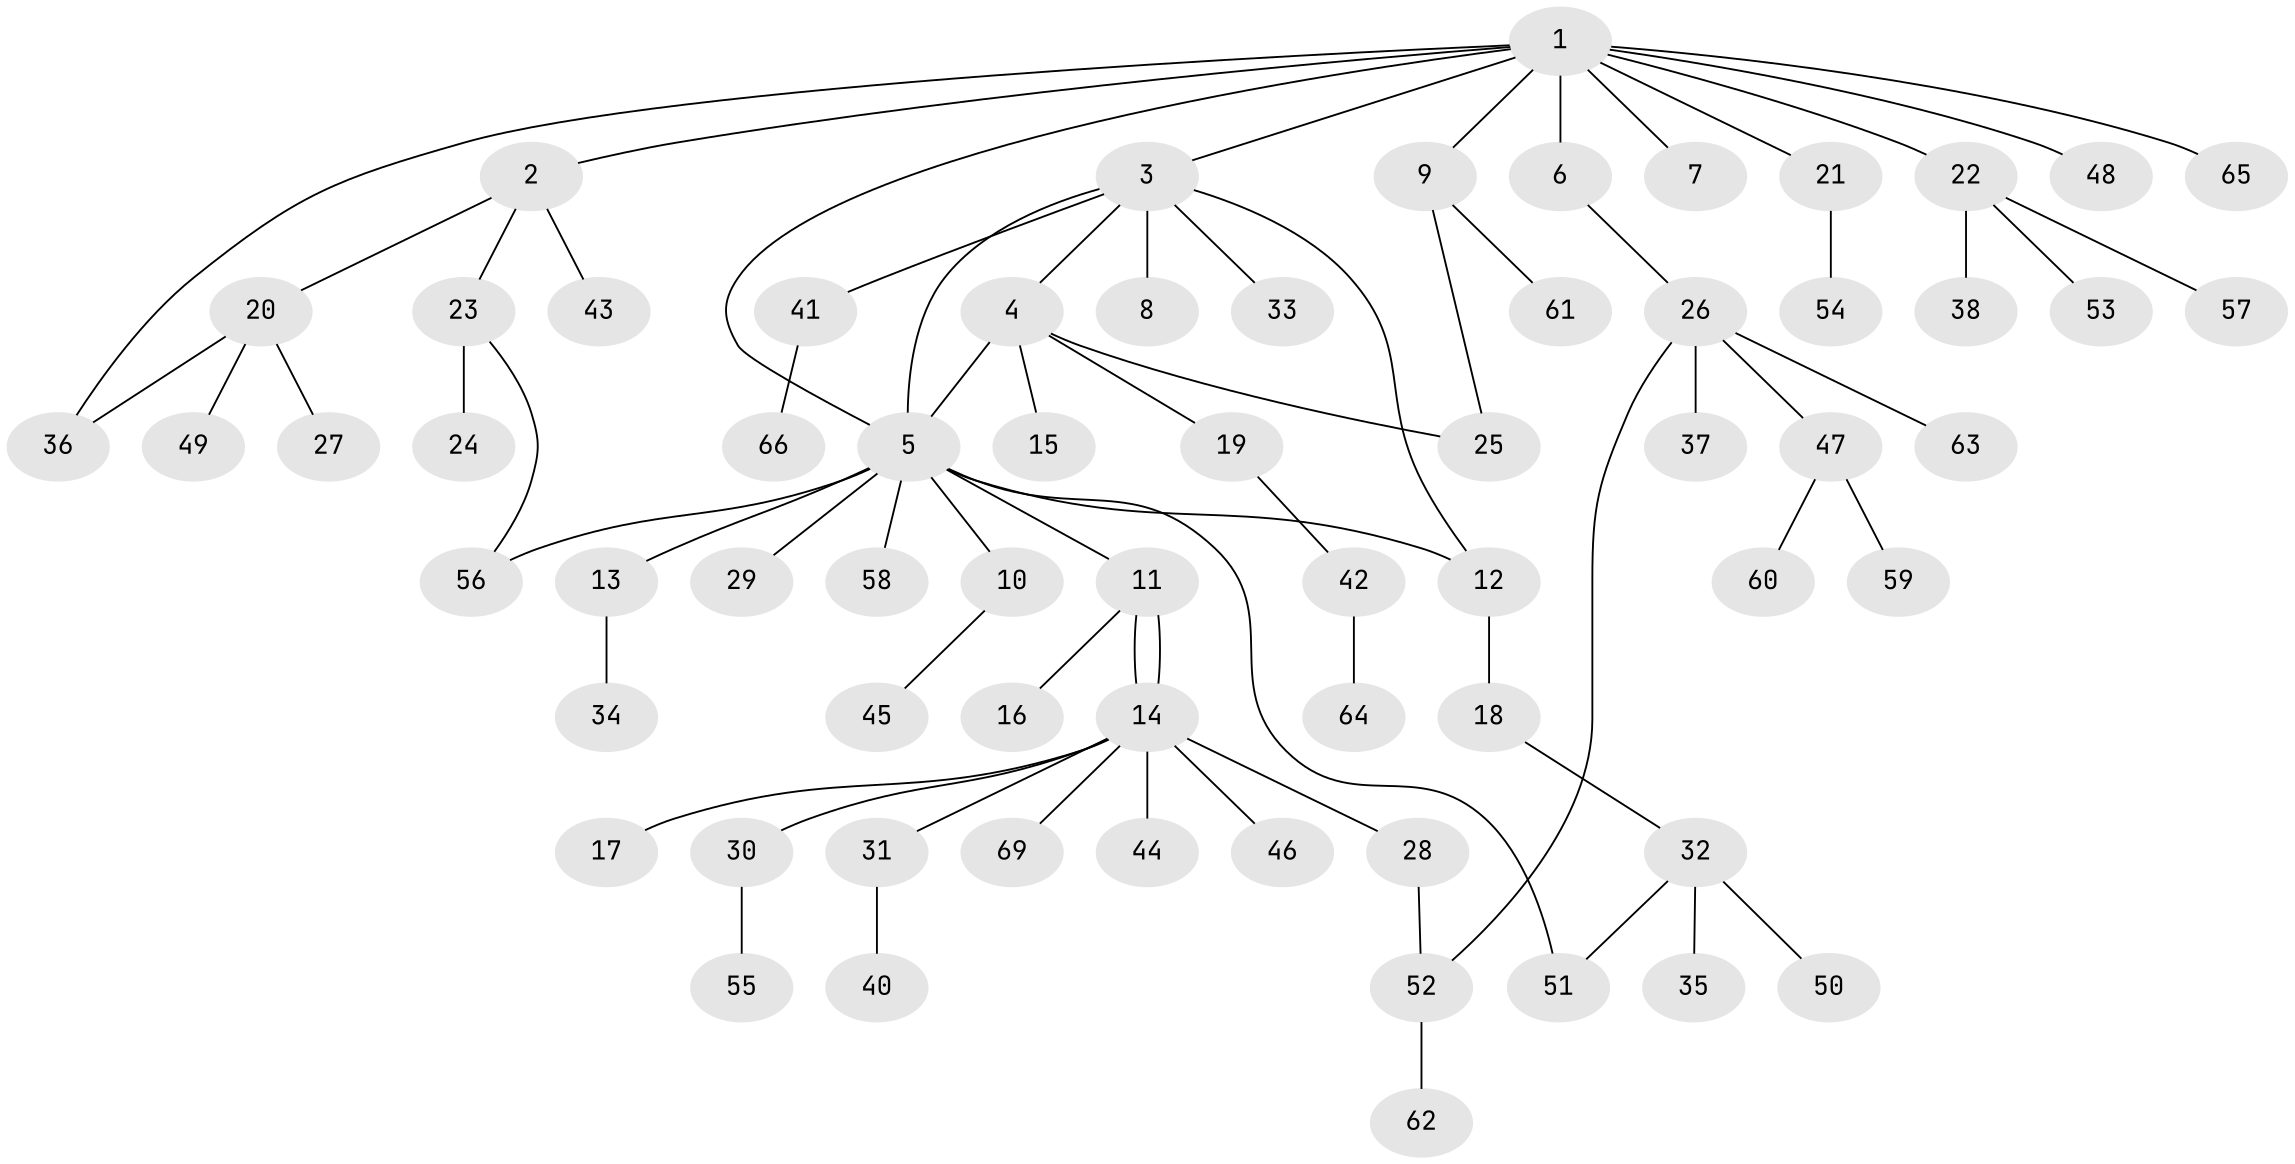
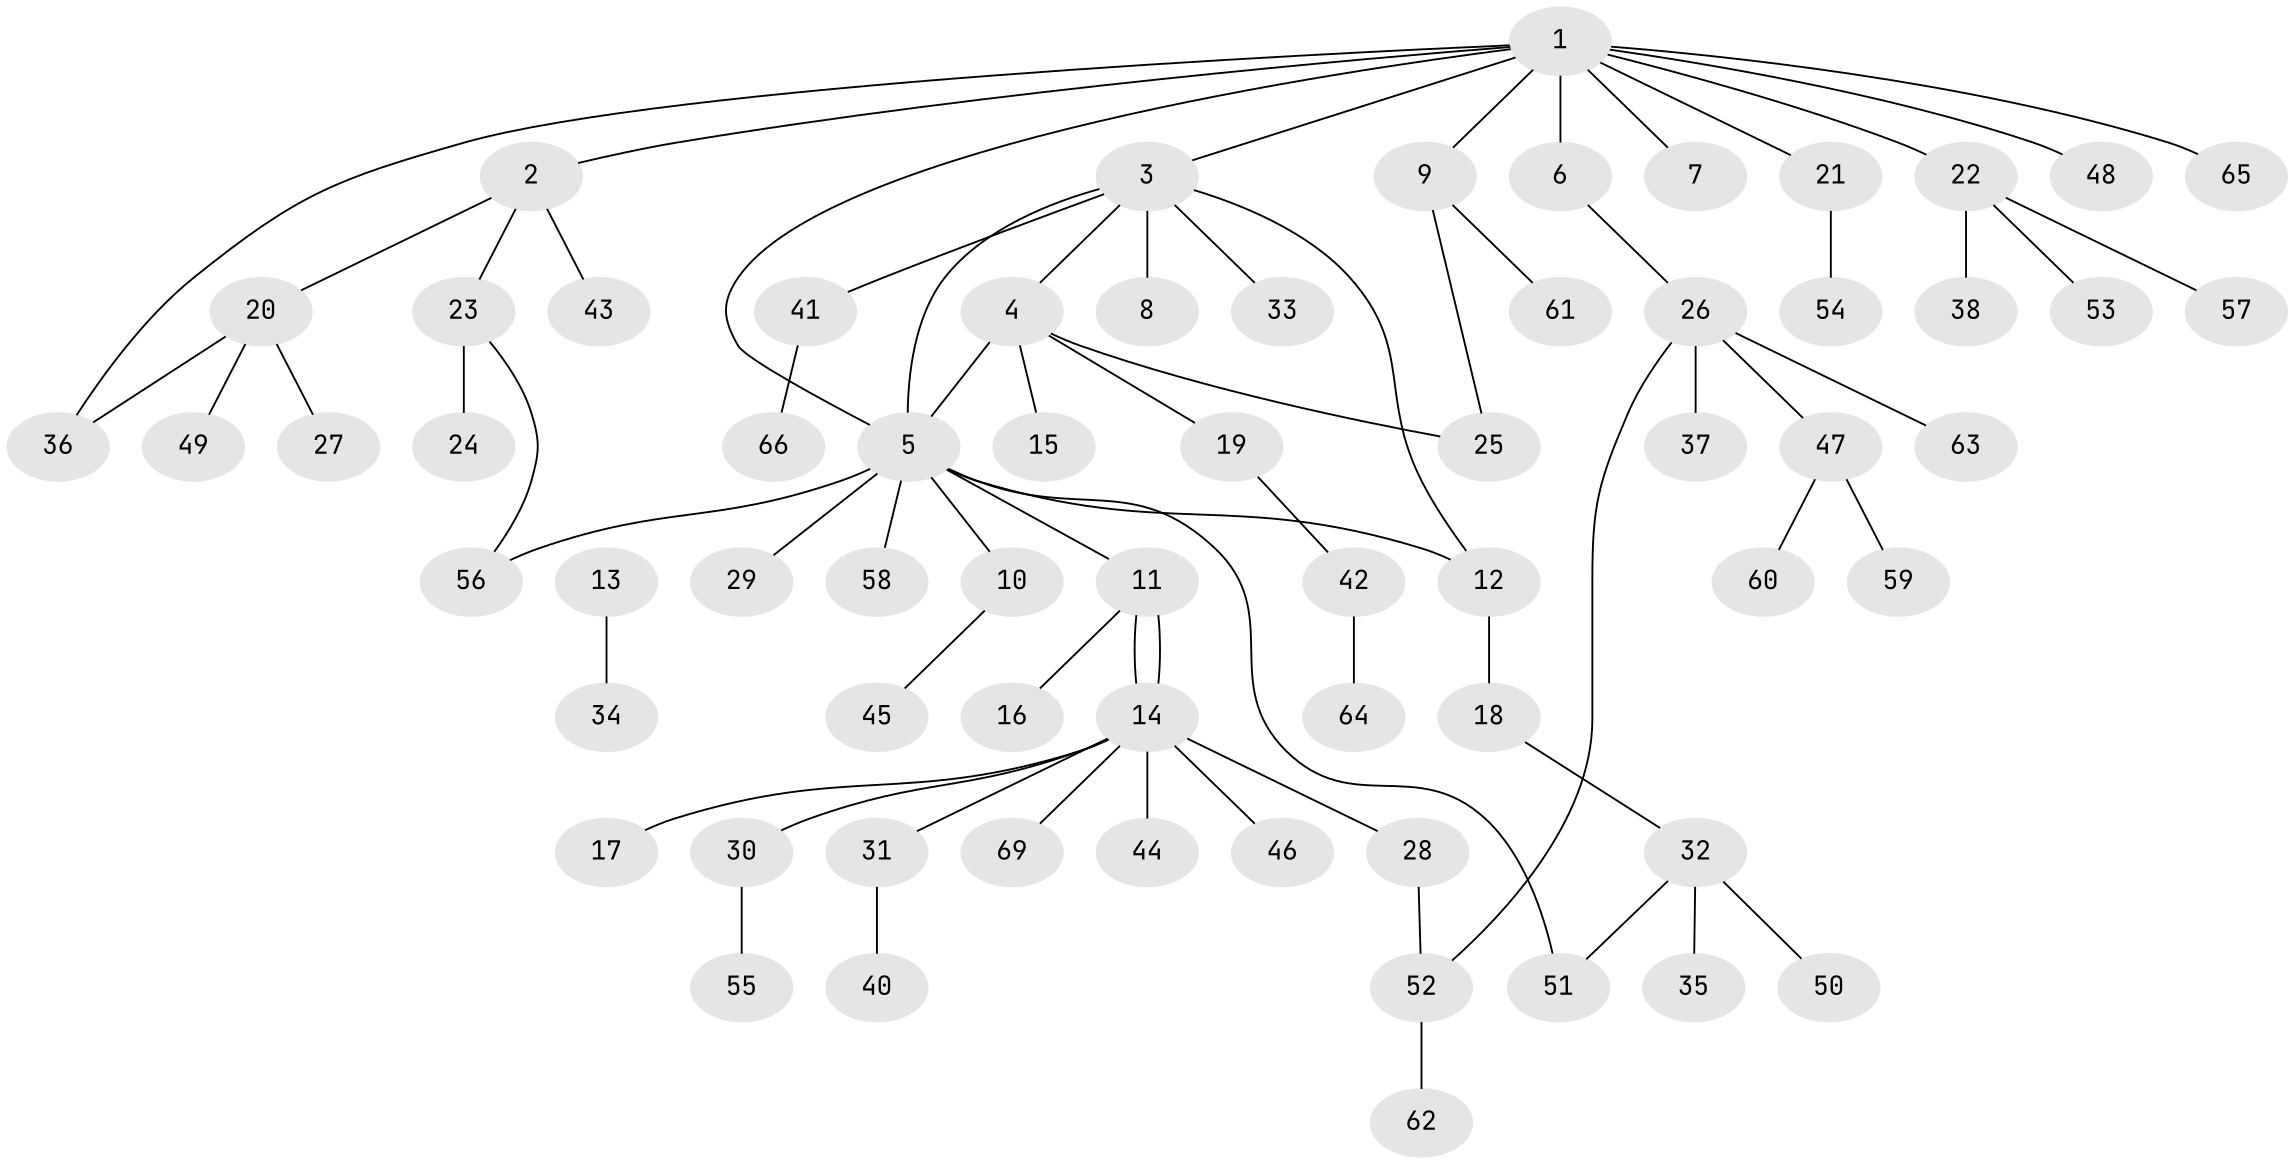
edge "5" -- "13": removed
